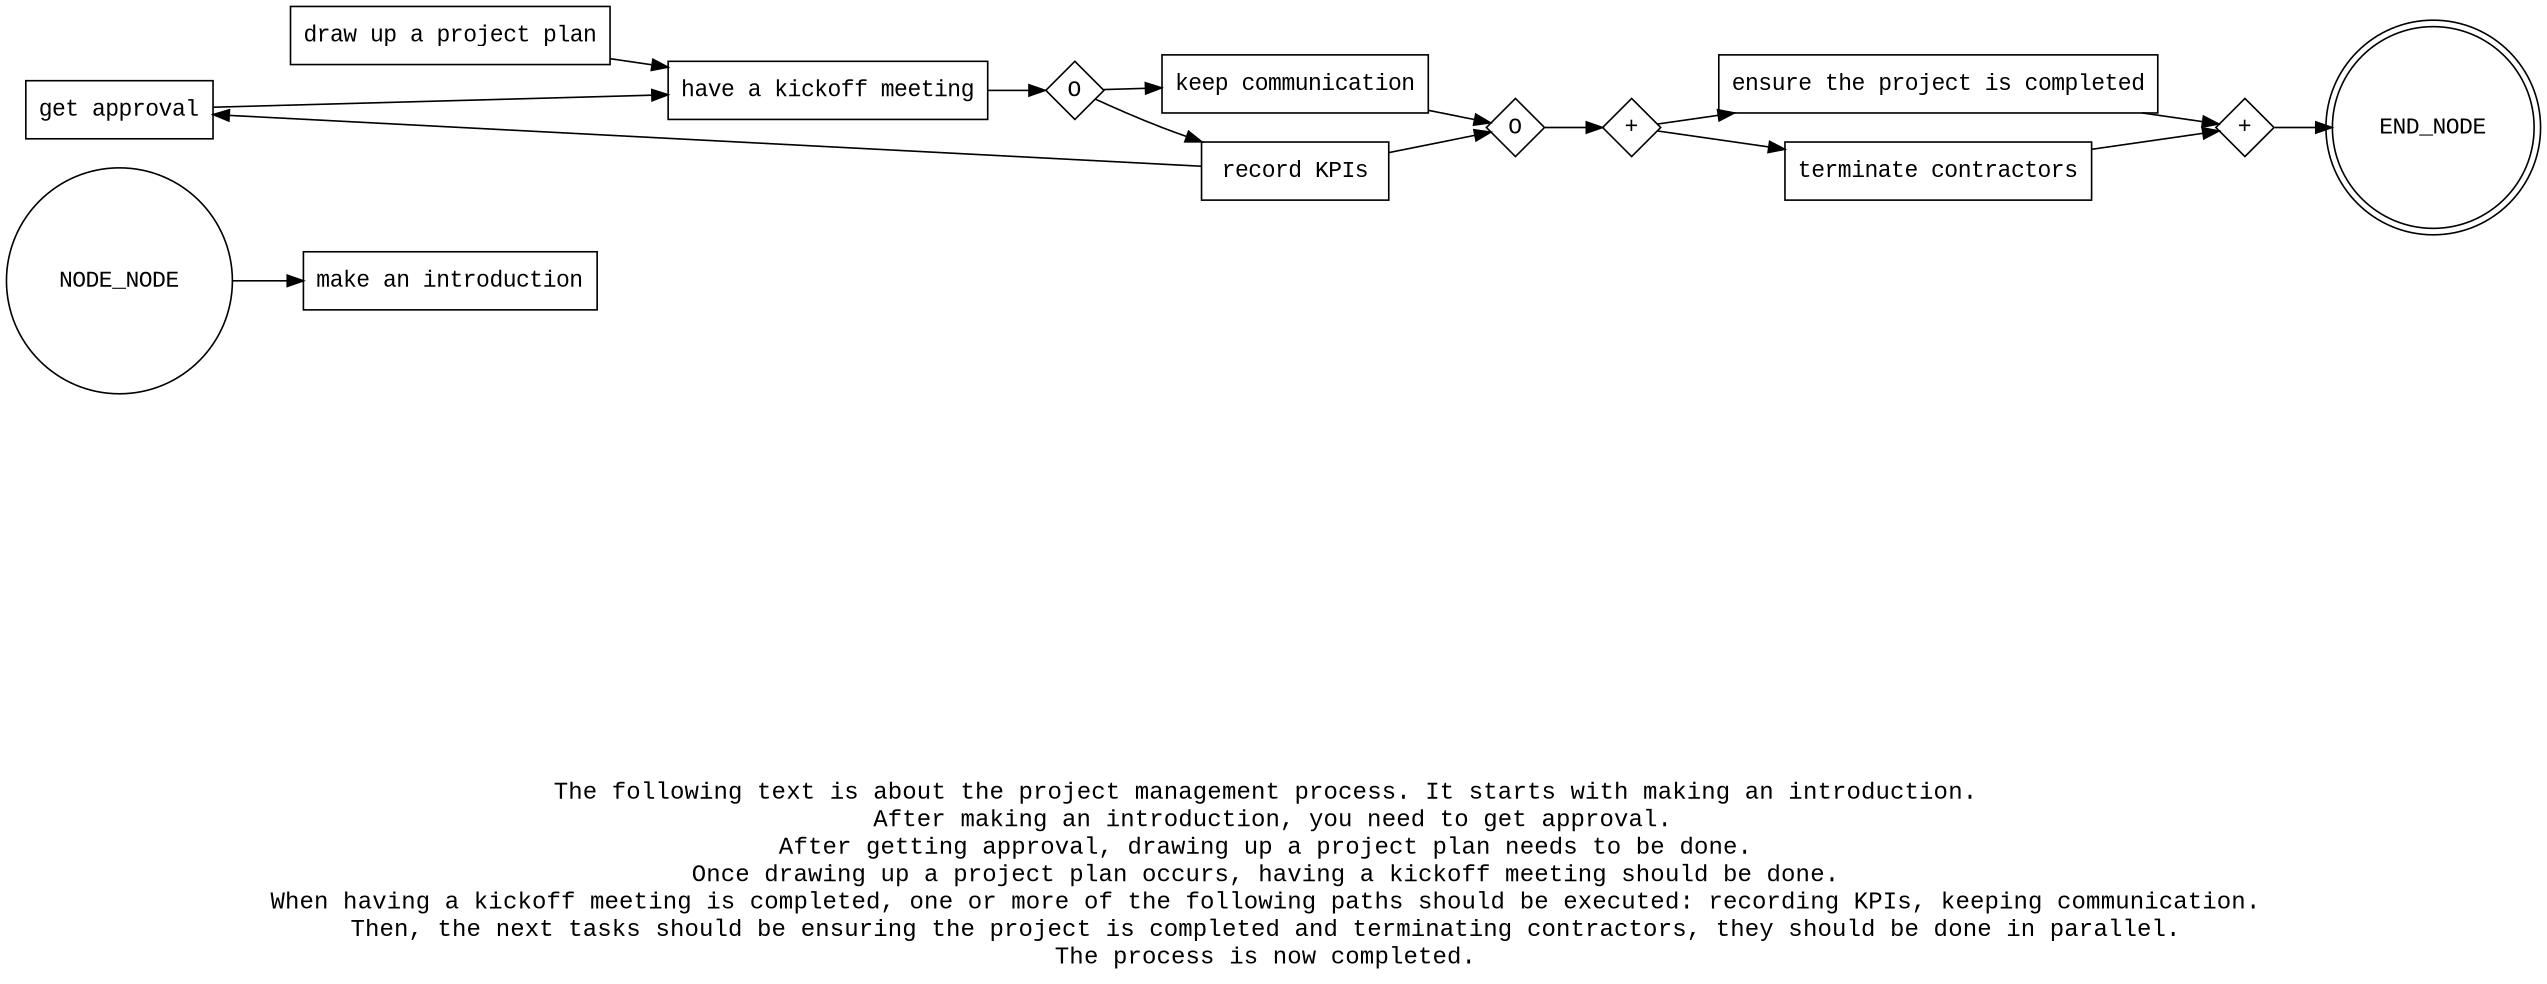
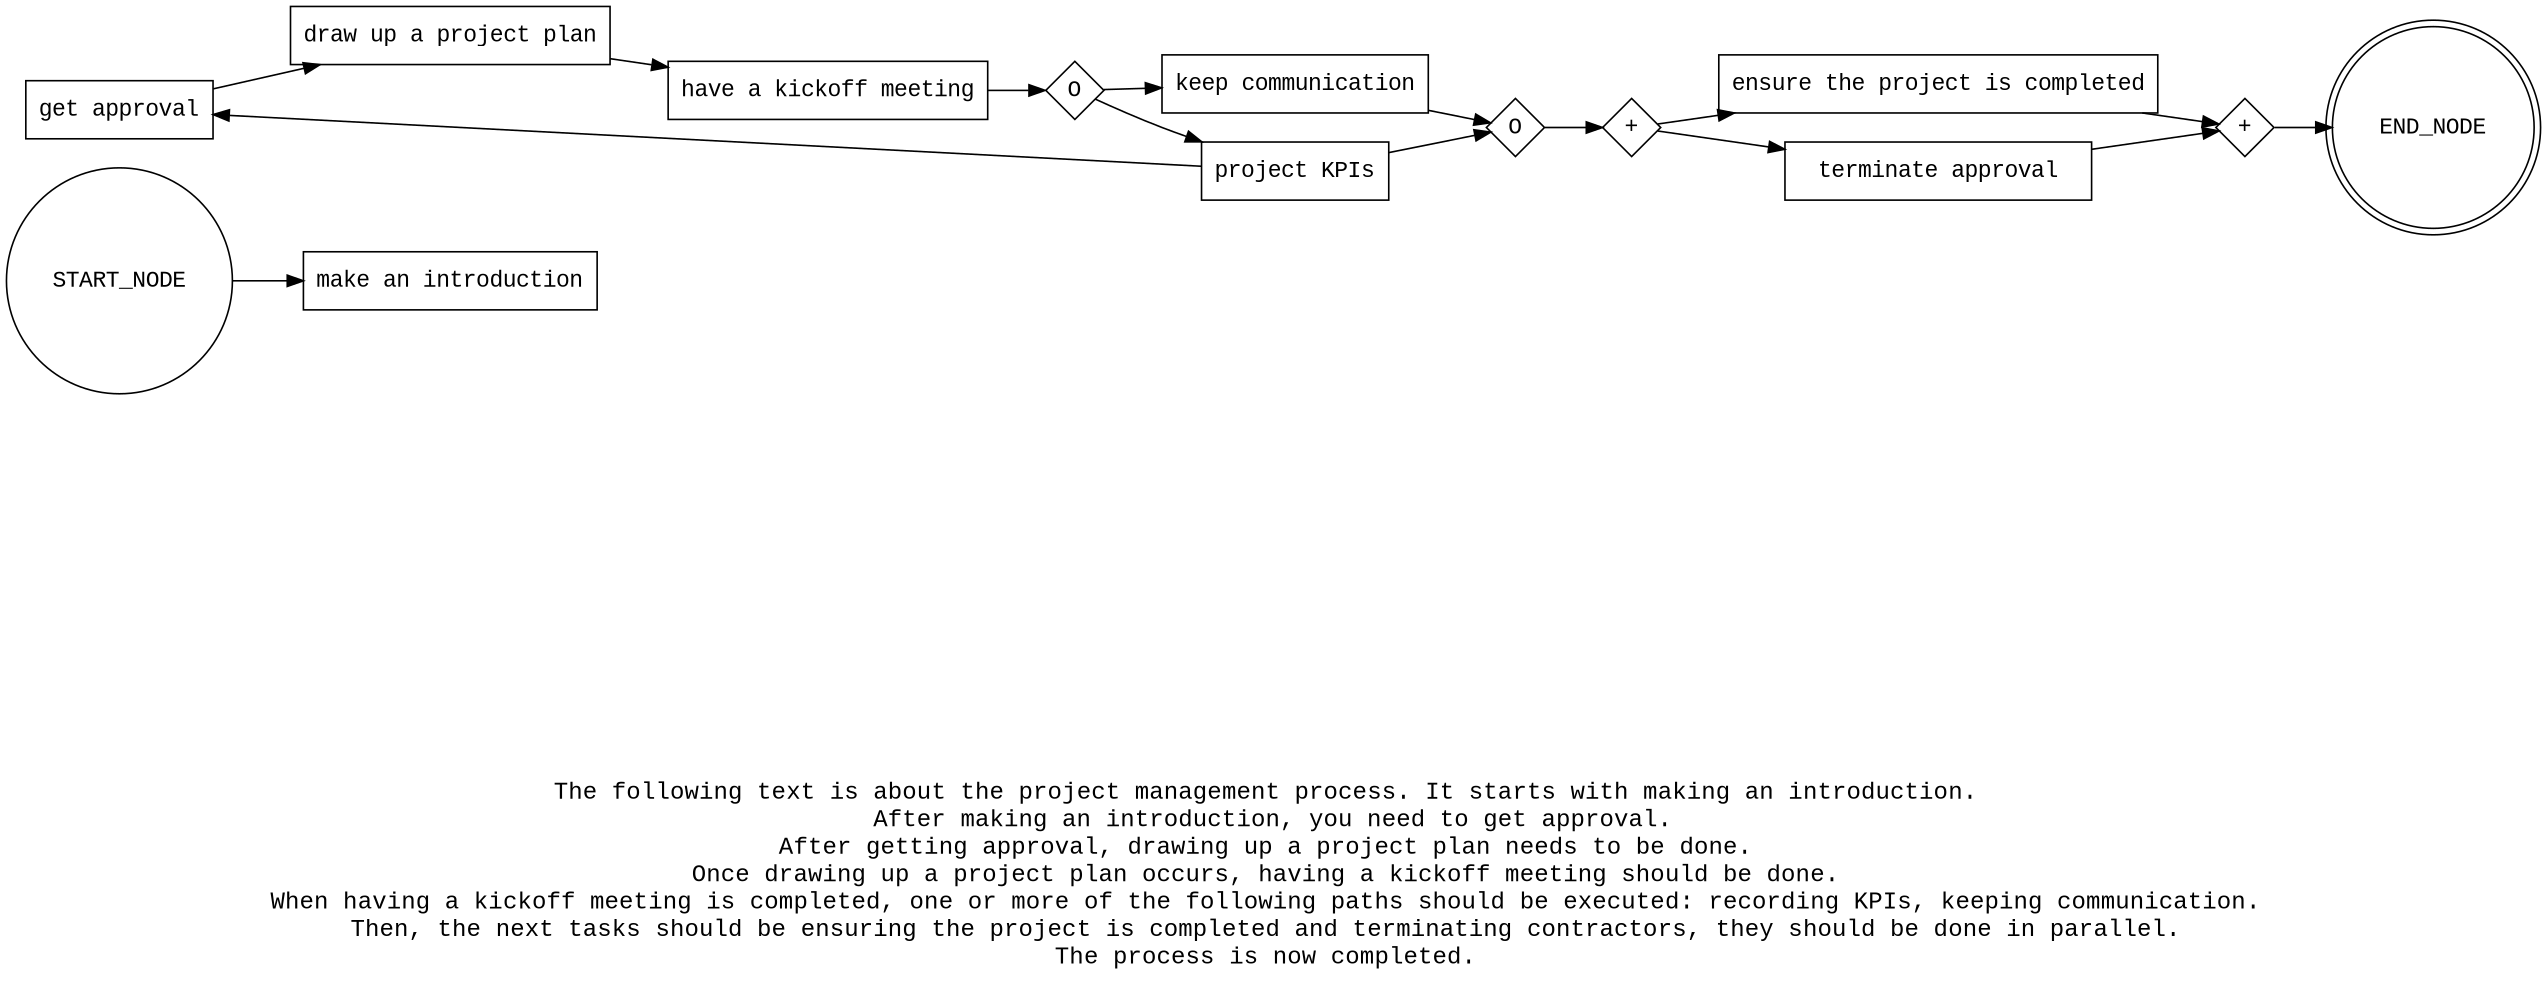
edge "get approval" -> "have a kickoff meeting": now "get approval" -> "draw up a project plan"
node "record KPIs": label "record KPIs" -> "project KPIs"
node "terminate contractors": label "terminate contractors" -> "terminate approval"
node "NODE_NODE": label "NODE_NODE" -> "START_NODE"
